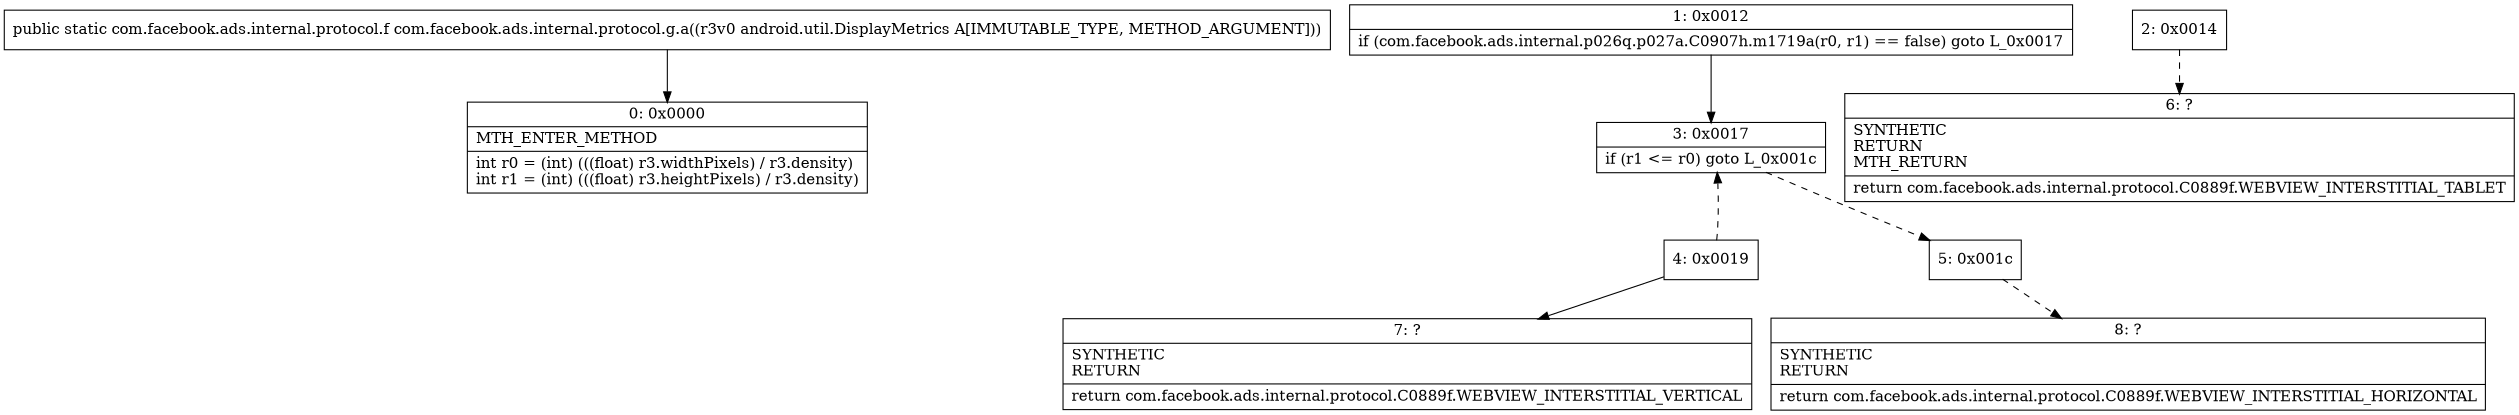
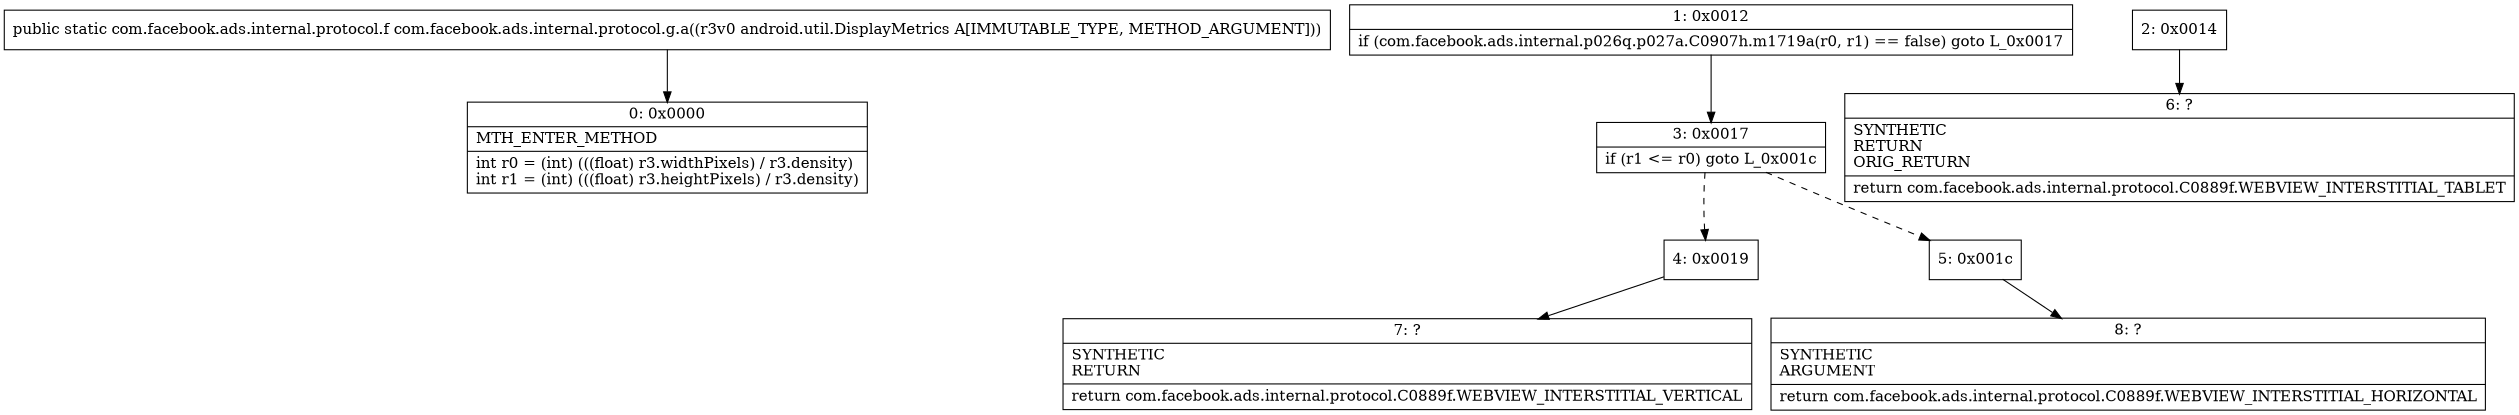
edge "2: 0x0014" -> "6: ?": style dashed -> solid
node "6: ?": text "MTH_RETURN" -> "ORIG_RETURN"
edge "4: 0x0019" -> "3: 0x0017": reversed
edge "5: 0x001c" -> "8: ?": style dashed -> solid
node "8: ?": text "RETURN" -> "ARGUMENT"
